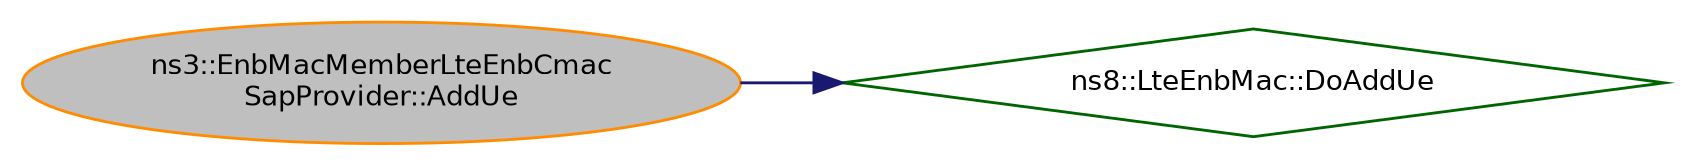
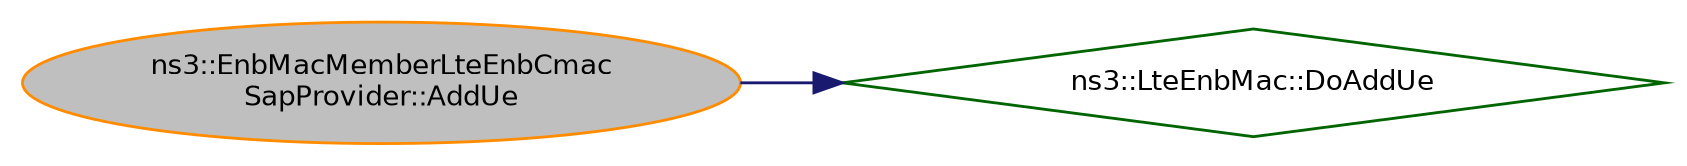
node "ns8::LteEnbMac::DoAddUe": label "ns8::LteEnbMac::DoAddUe" -> "ns3::LteEnbMac::DoAddUe"
